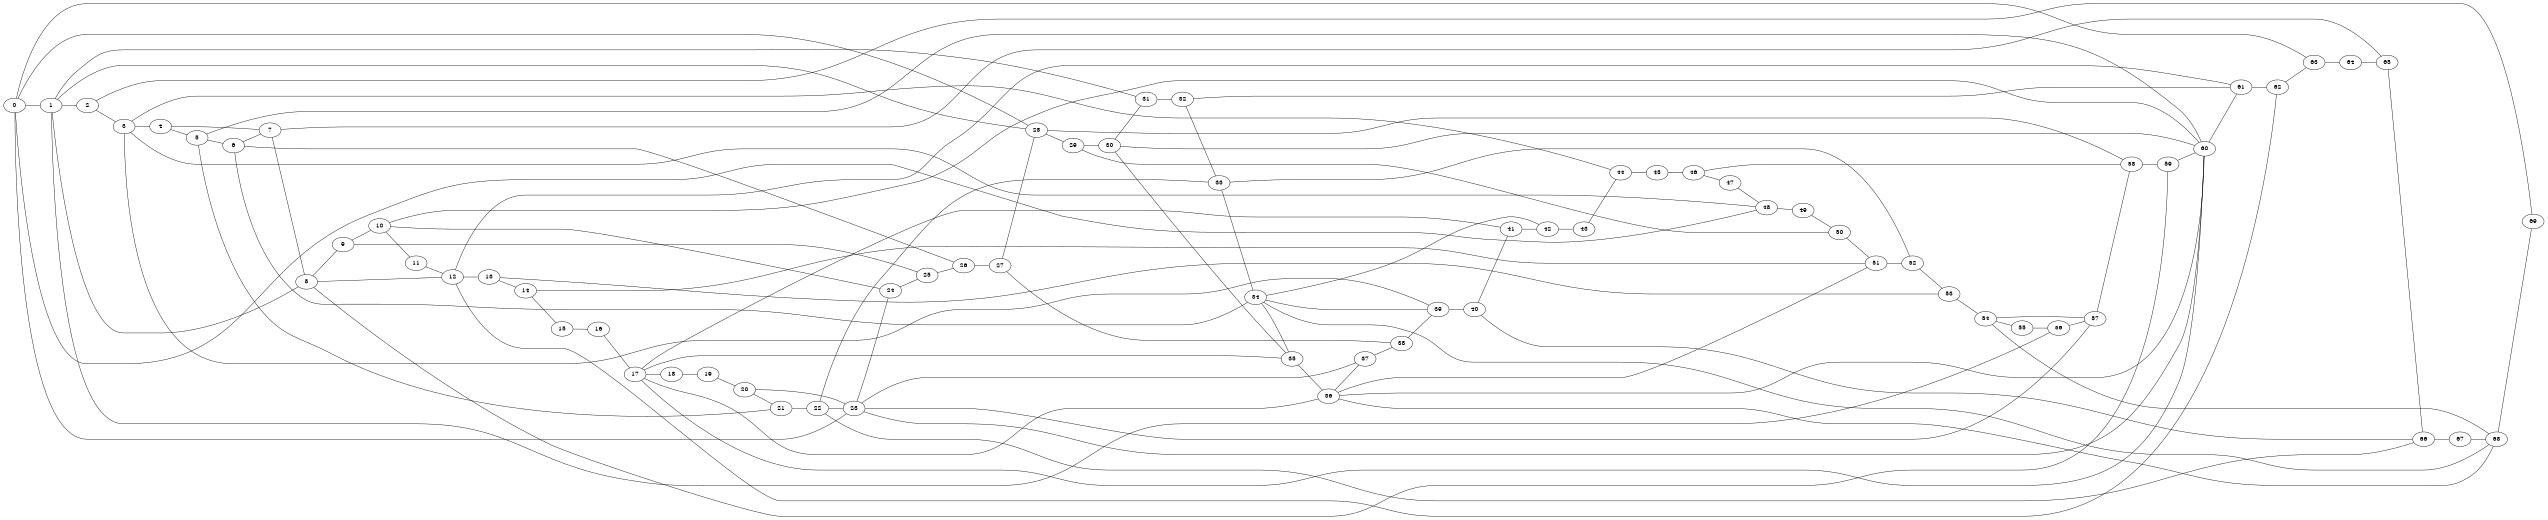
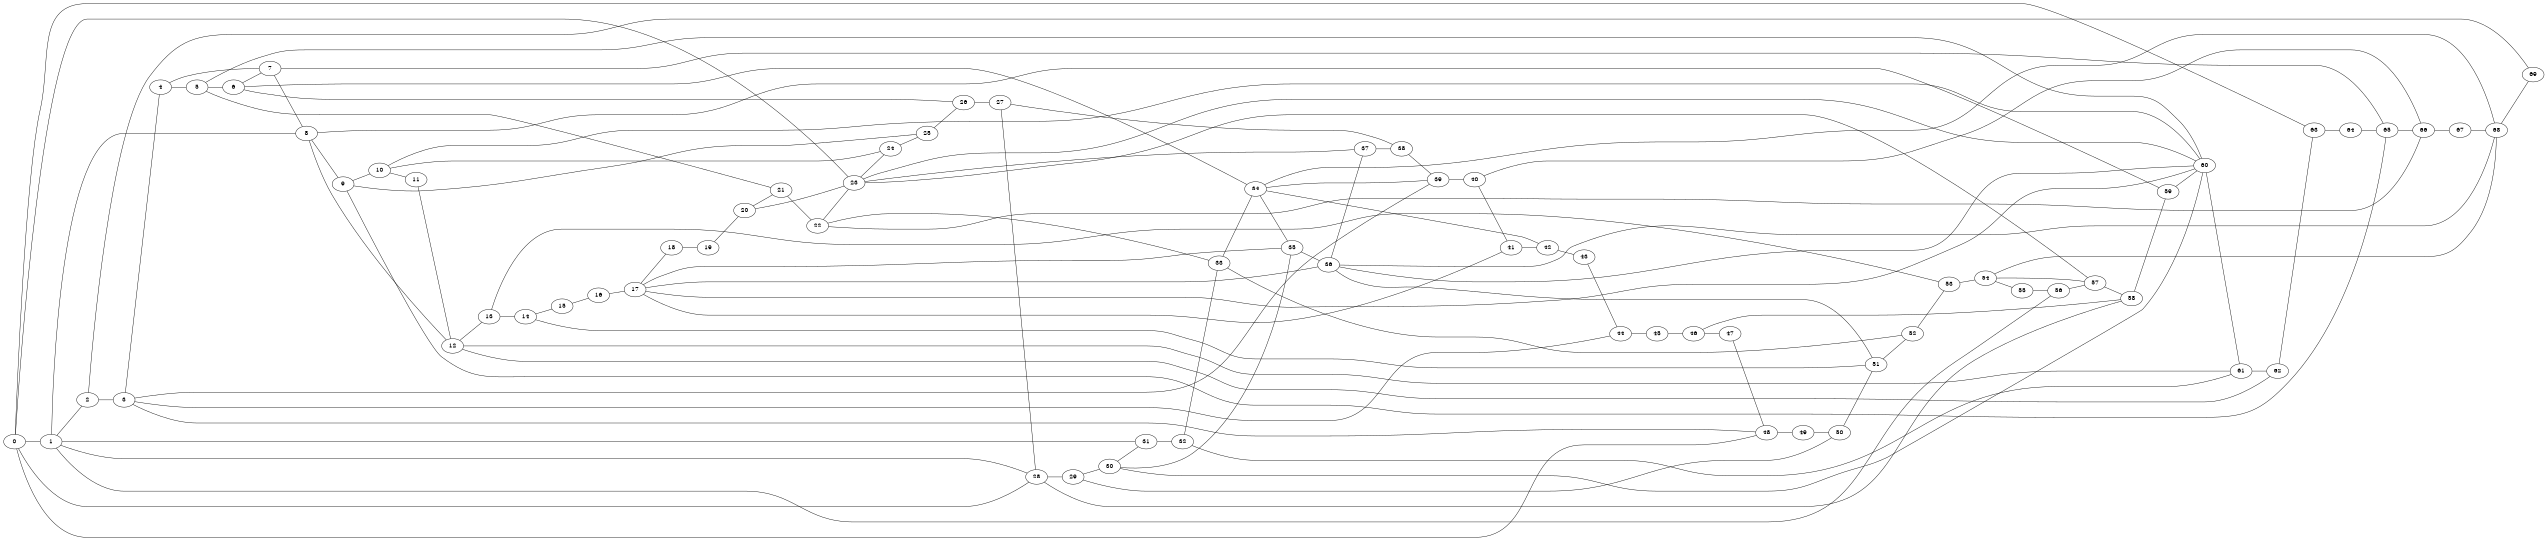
edge "65" -- "9": added
